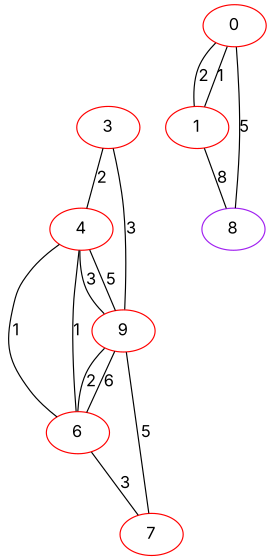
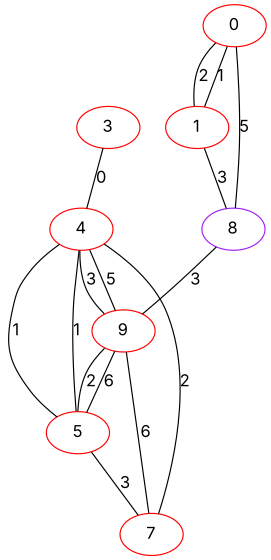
edge "3" -- "4": label "2" -> "0"
edge "1" -- "8": label "8" -> "3"
edge "3" -- "9": now "8" -- "9"
edge "4" -- "7": added, label "2"
node "6": label "6" -> "5"
edge "9" -- "7": label "5" -> "6"
